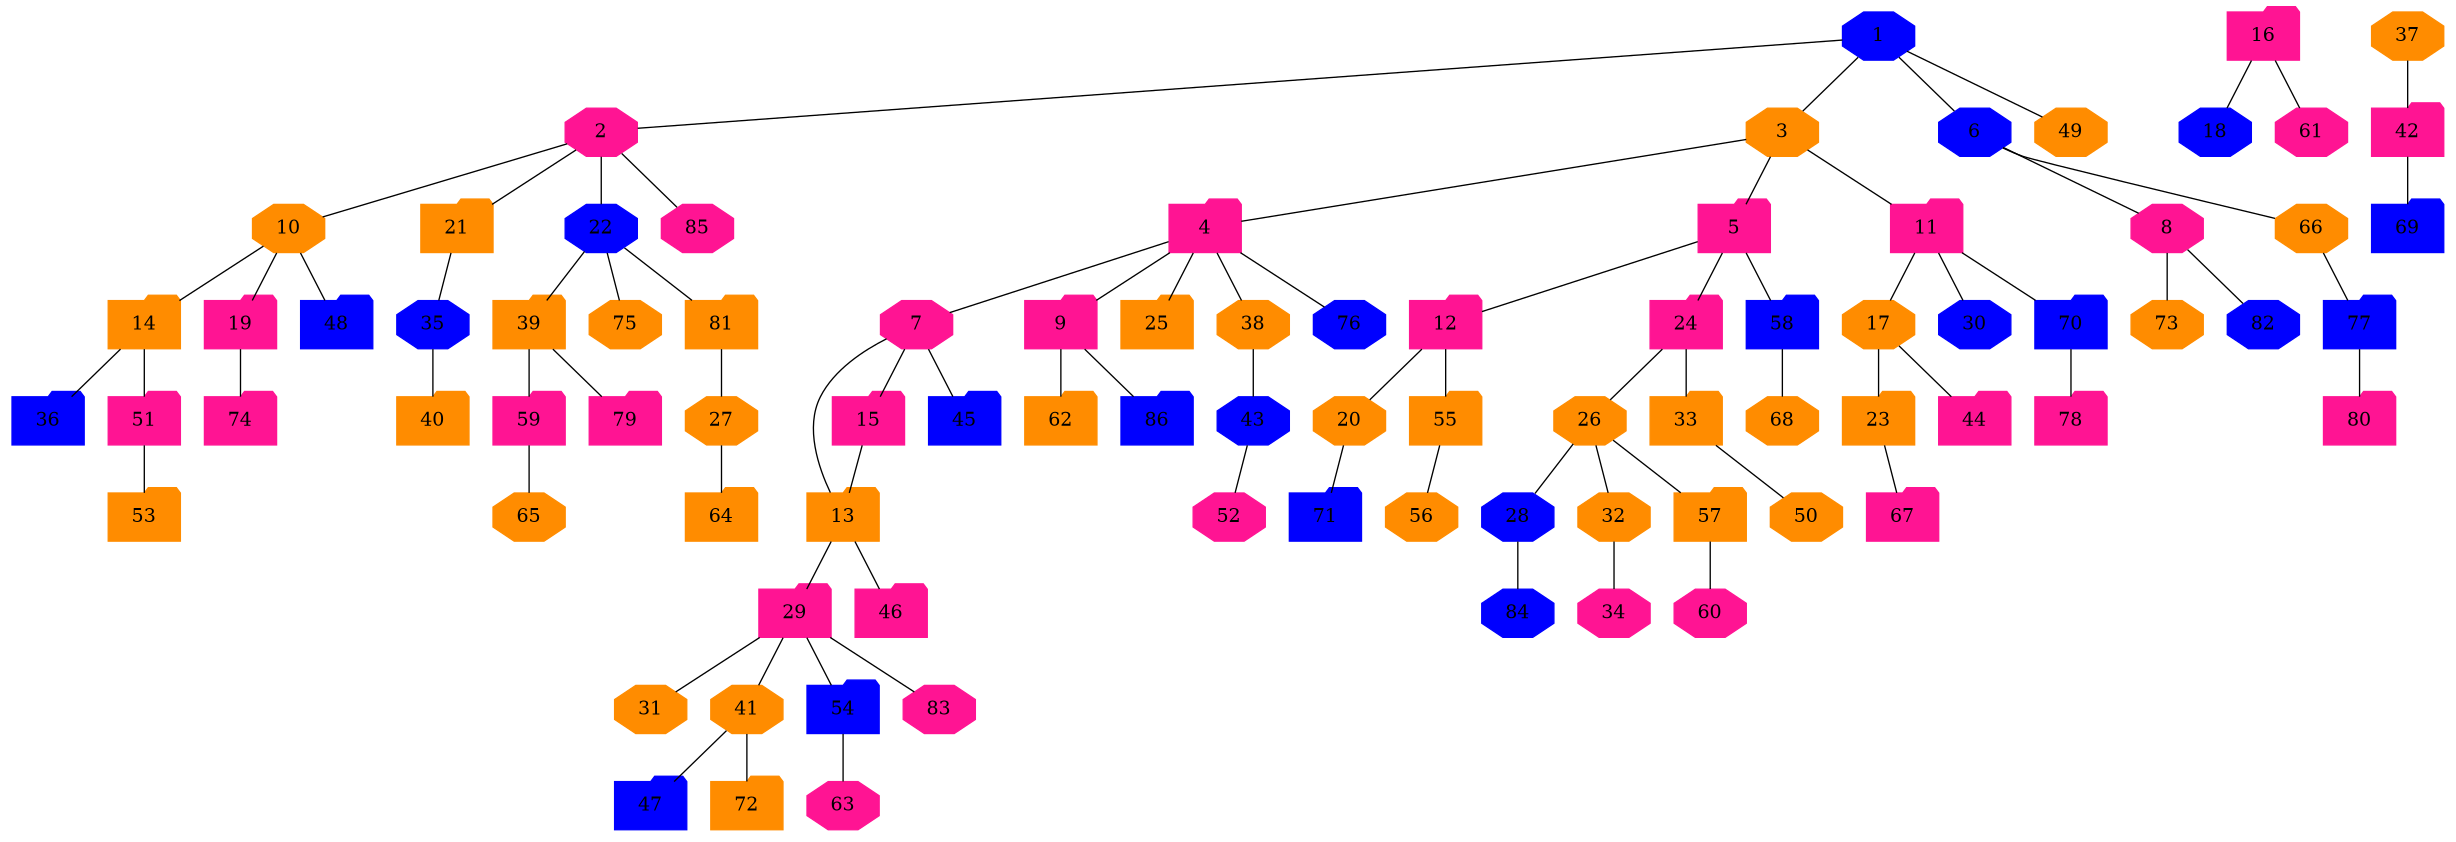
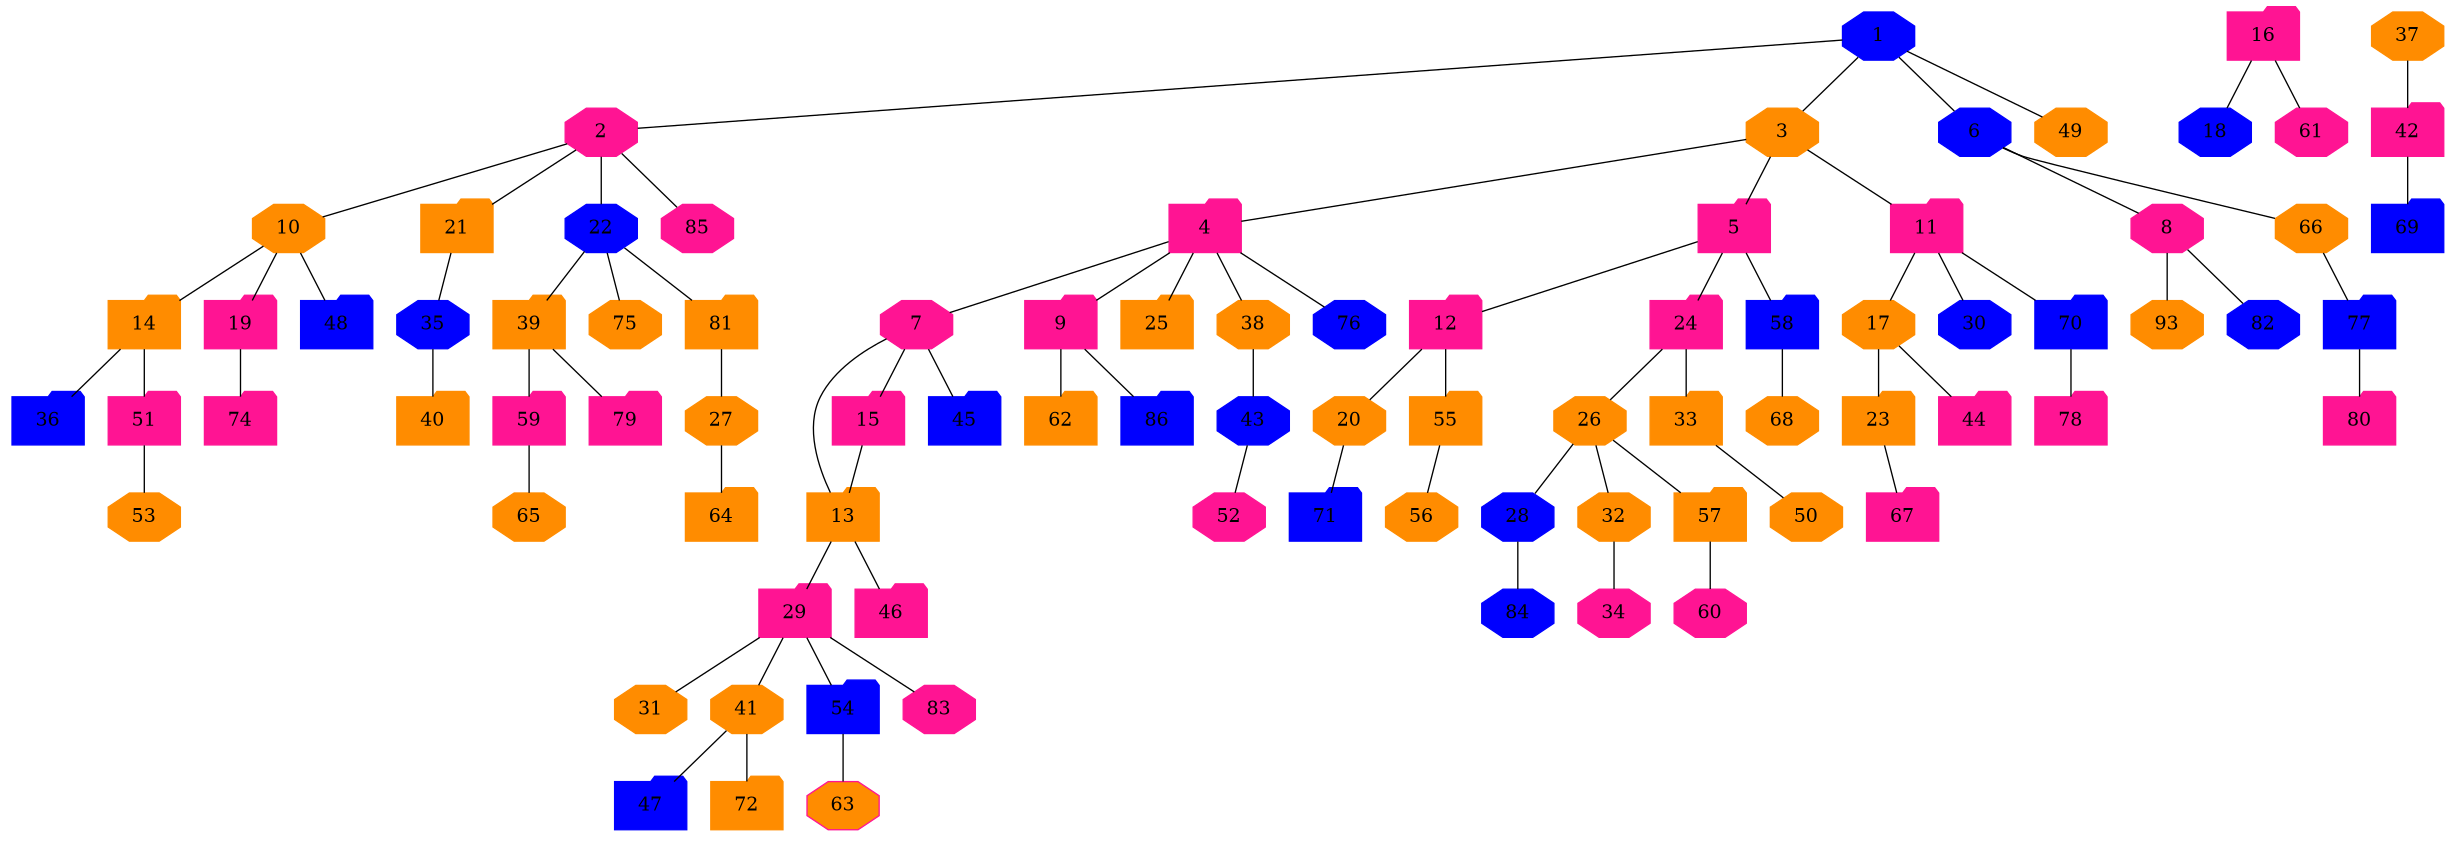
node "73": label "73" -> "93"
node "53": shape folder -> octagon
node "63": fillcolor deeppink -> darkorange
